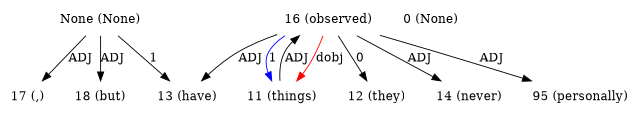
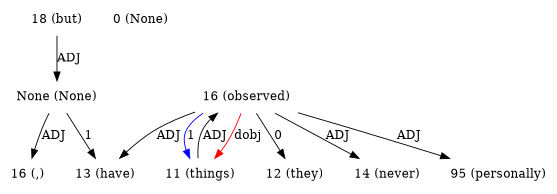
edge "None (None)" -> "18 (but)": reversed
node "17 (,)": label "17 (,)" -> "16 (,)"
